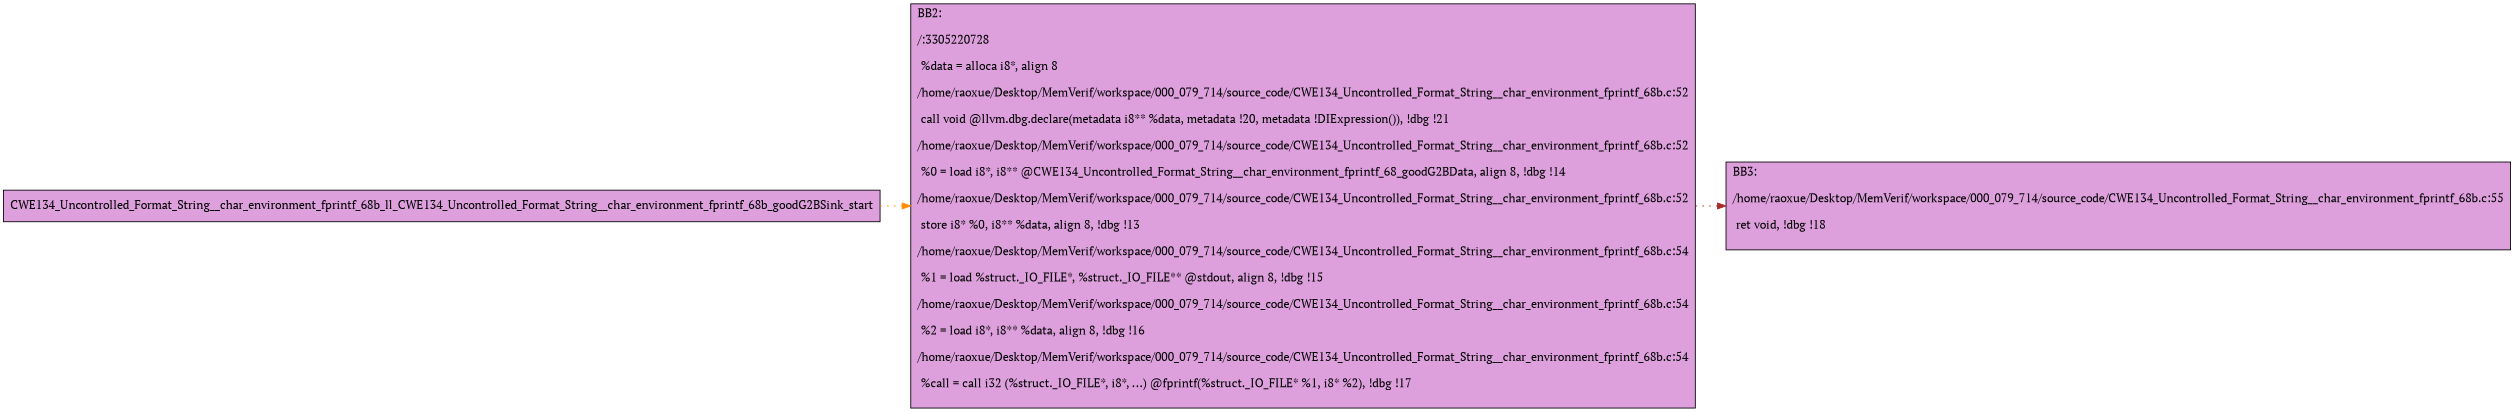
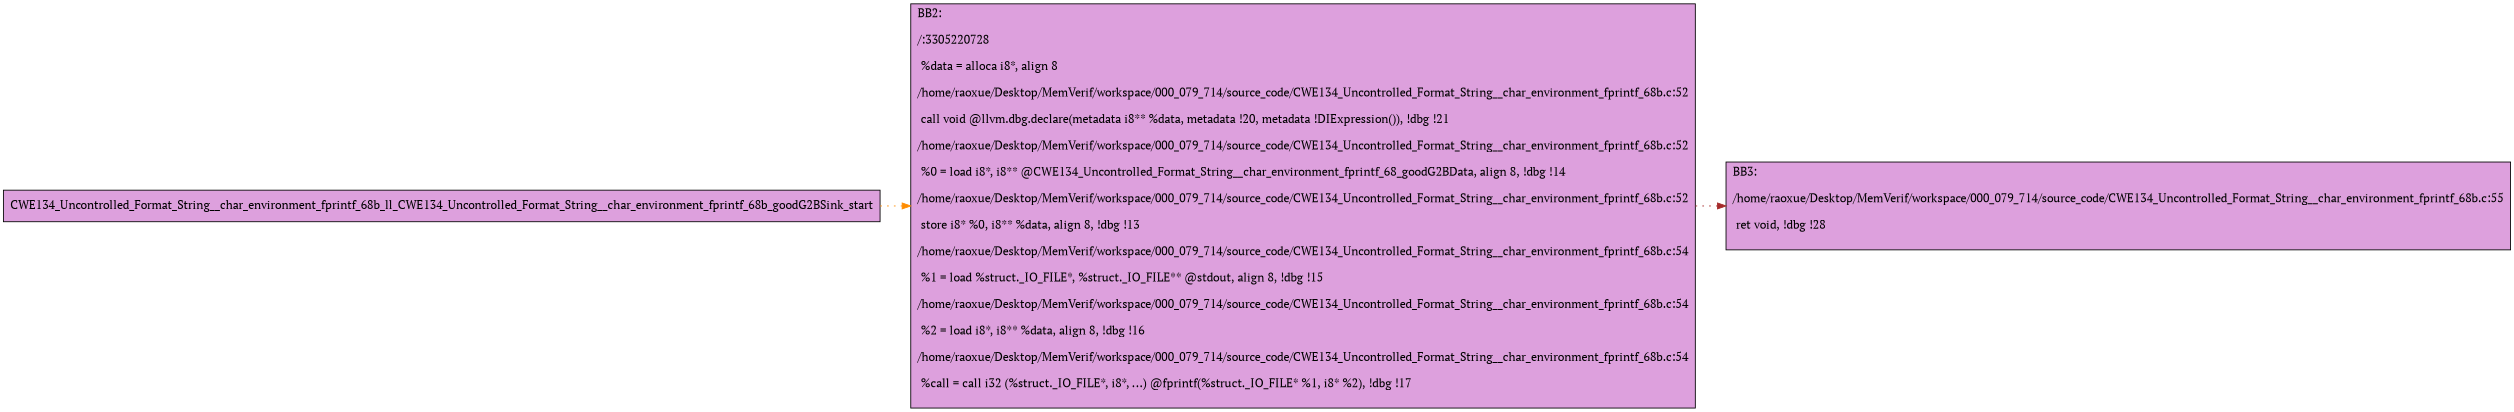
node "BB3:": text "ret void, !dbg !18" -> "ret void, !dbg !28"
